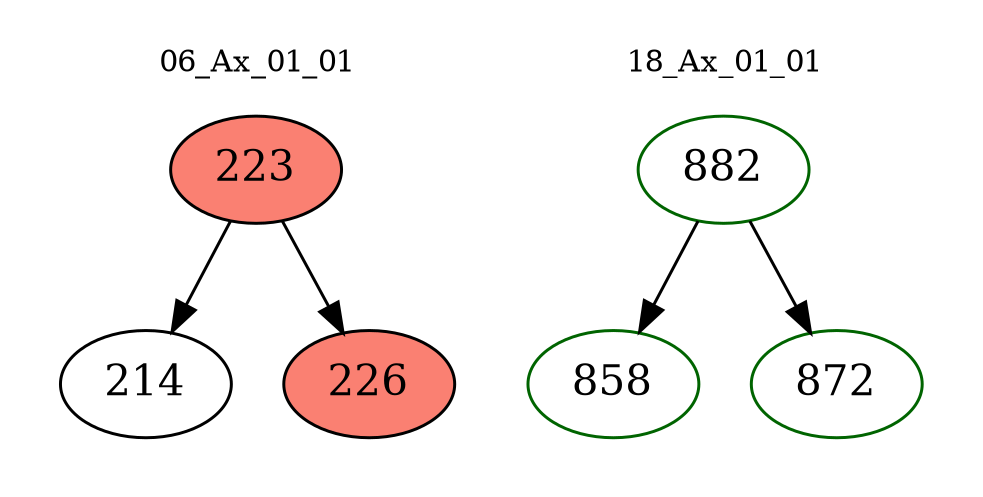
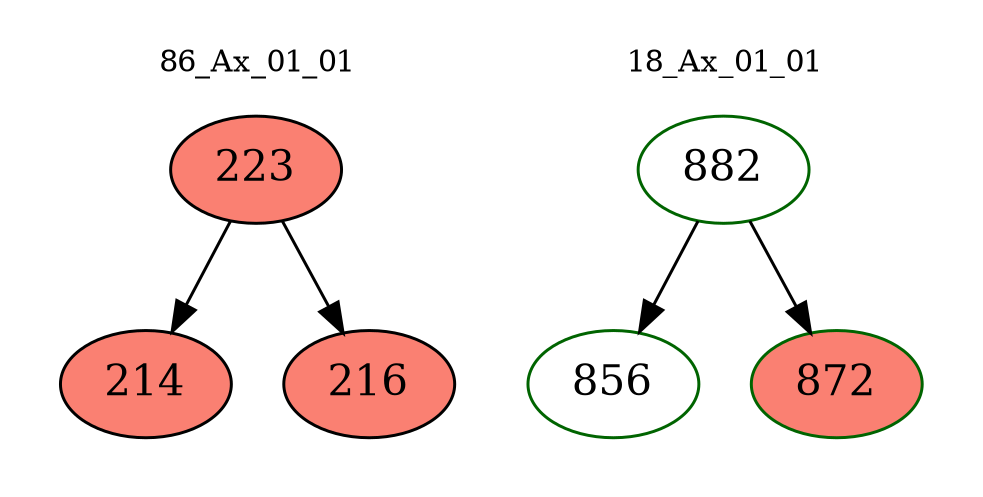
cluster "06_Ax_01_01": label "06_Ax_01_01" -> "86_Ax_01_01"
node "214": fillcolor white -> salmon
node "226": label "226" -> "216"
node "858": label "858" -> "856"
node "872": fillcolor white -> salmon
